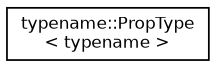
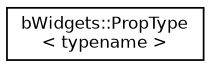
node "typename::PropType < typename >": label "typename::PropType < typename >" -> "bWidgets::PropType < typename >"
